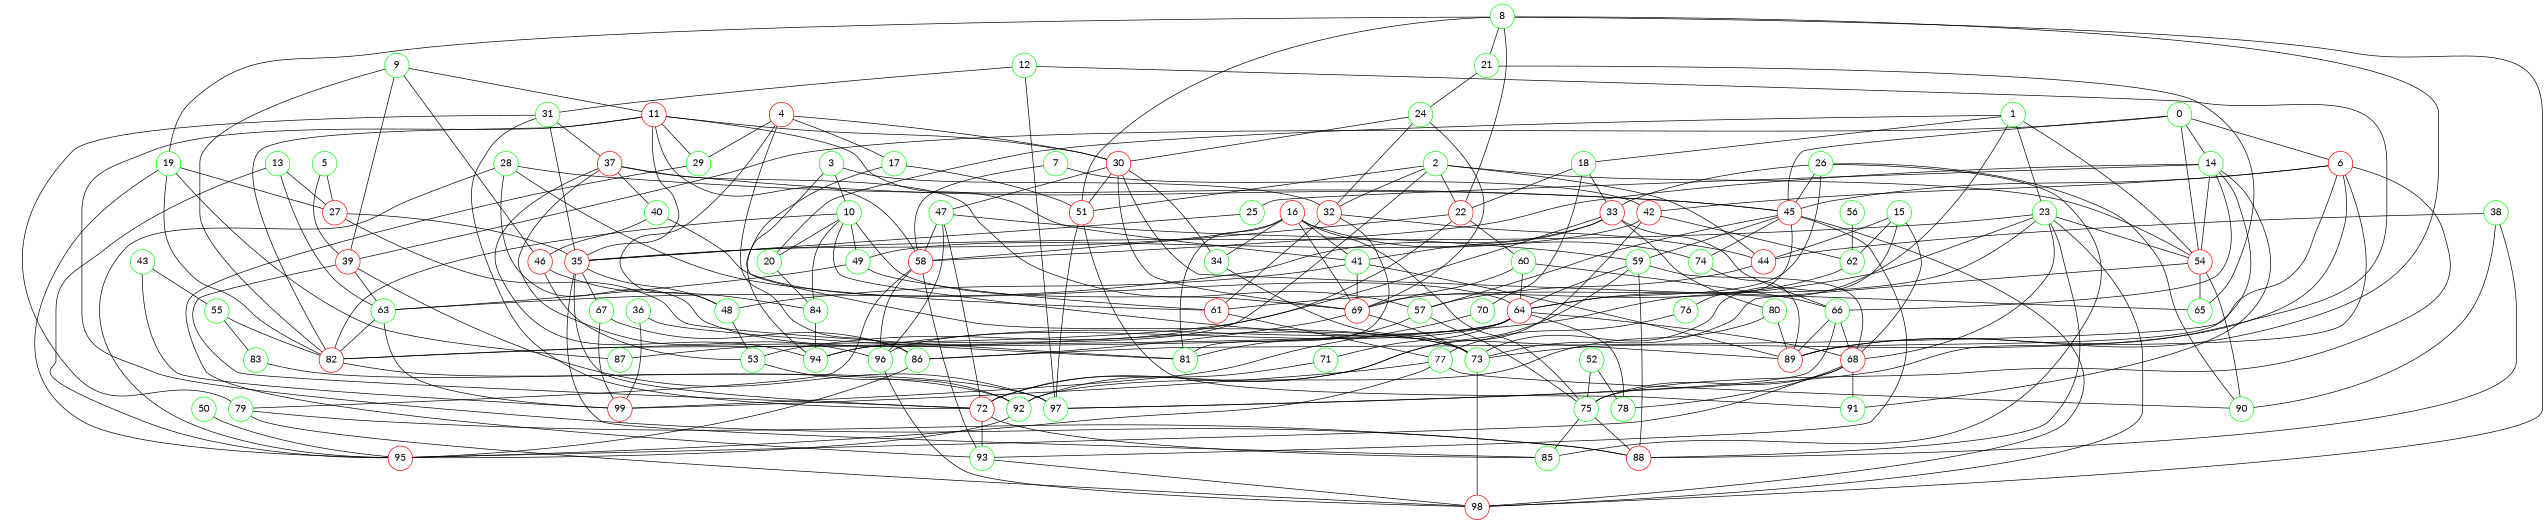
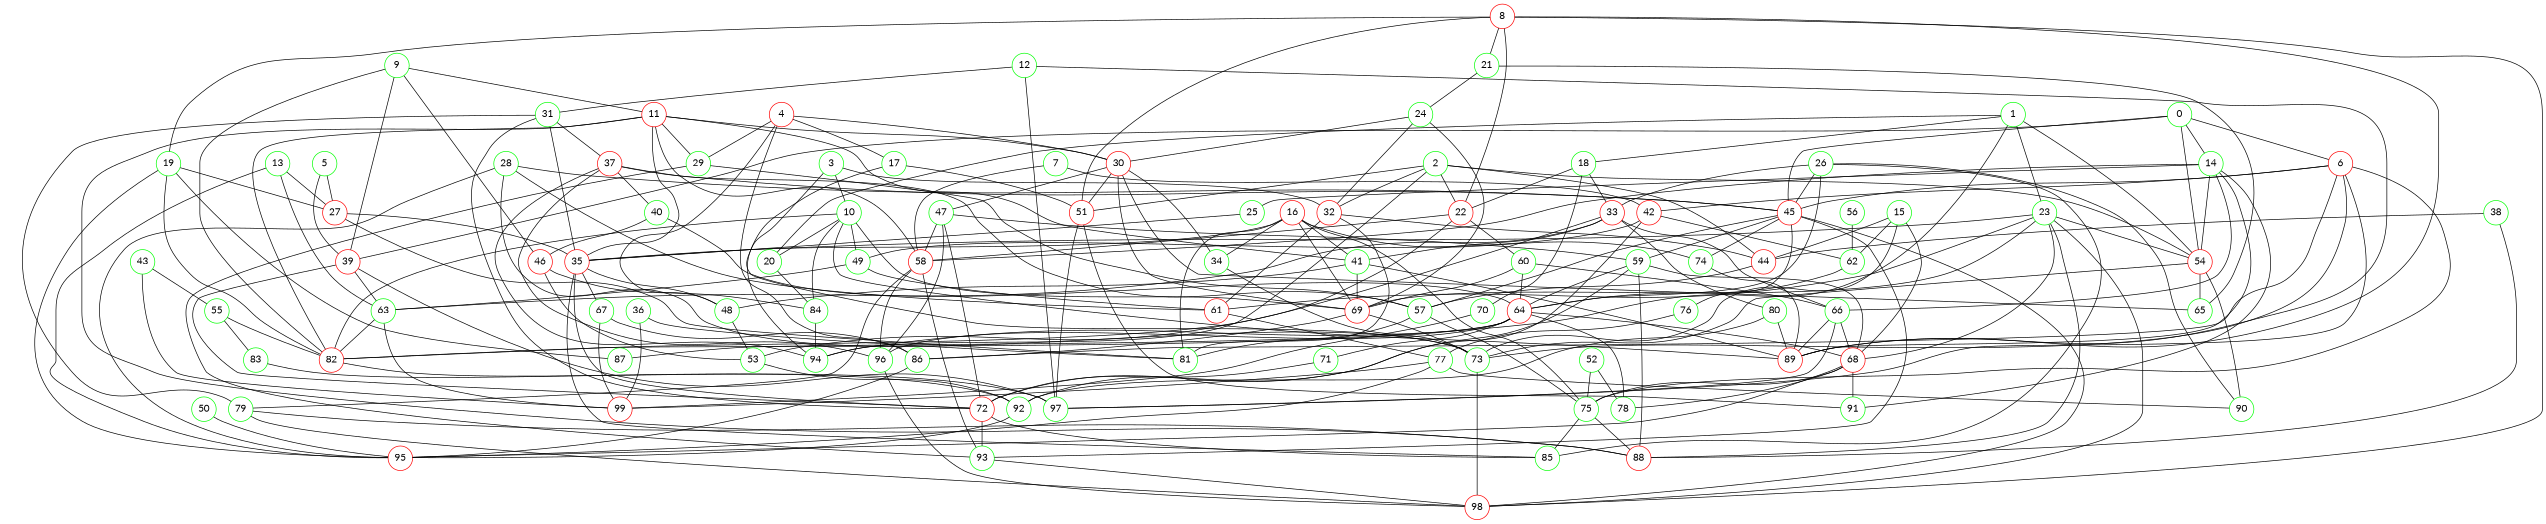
node "8": color green -> red
edge "29" -- "57": added
edge "38" -- "90": removed
